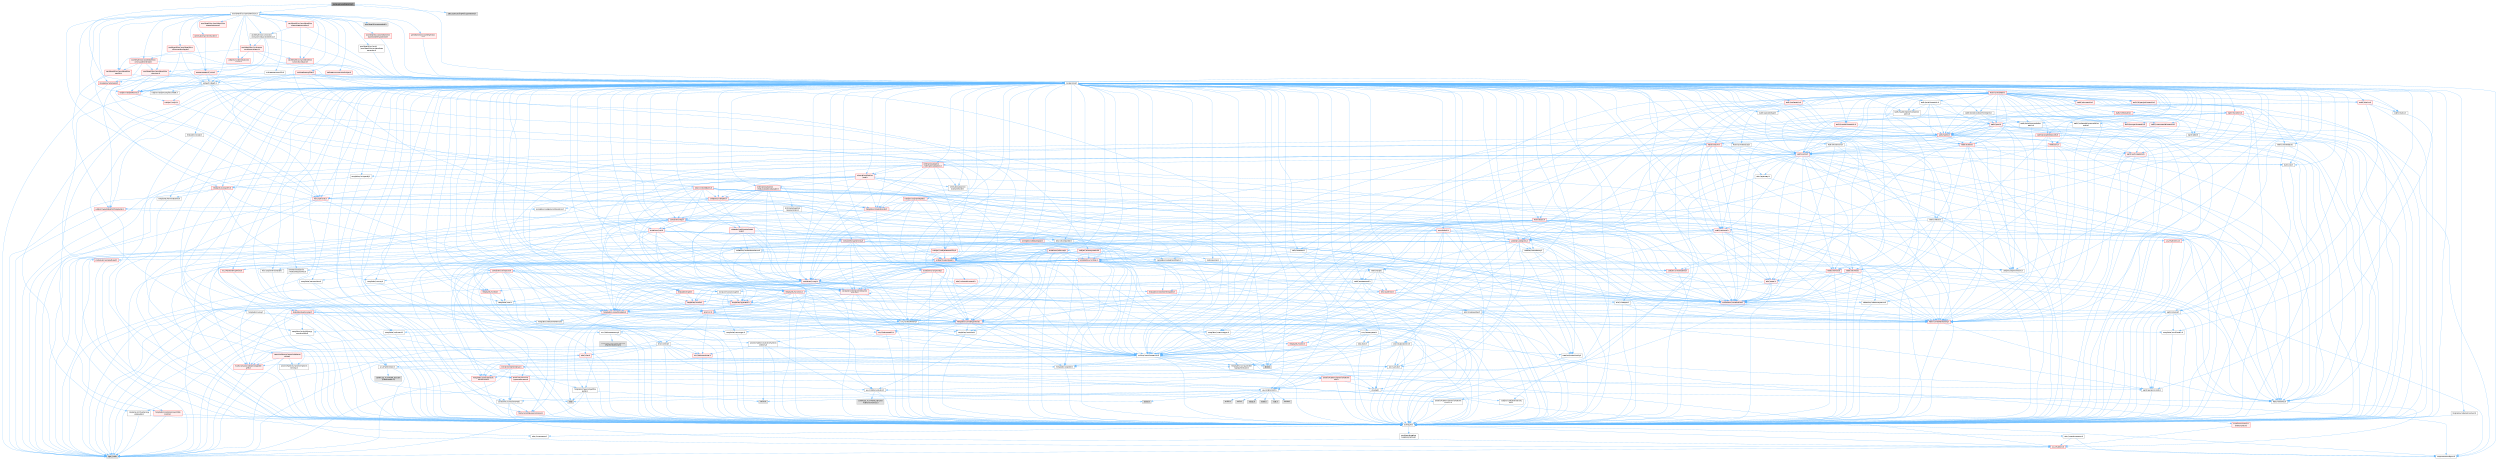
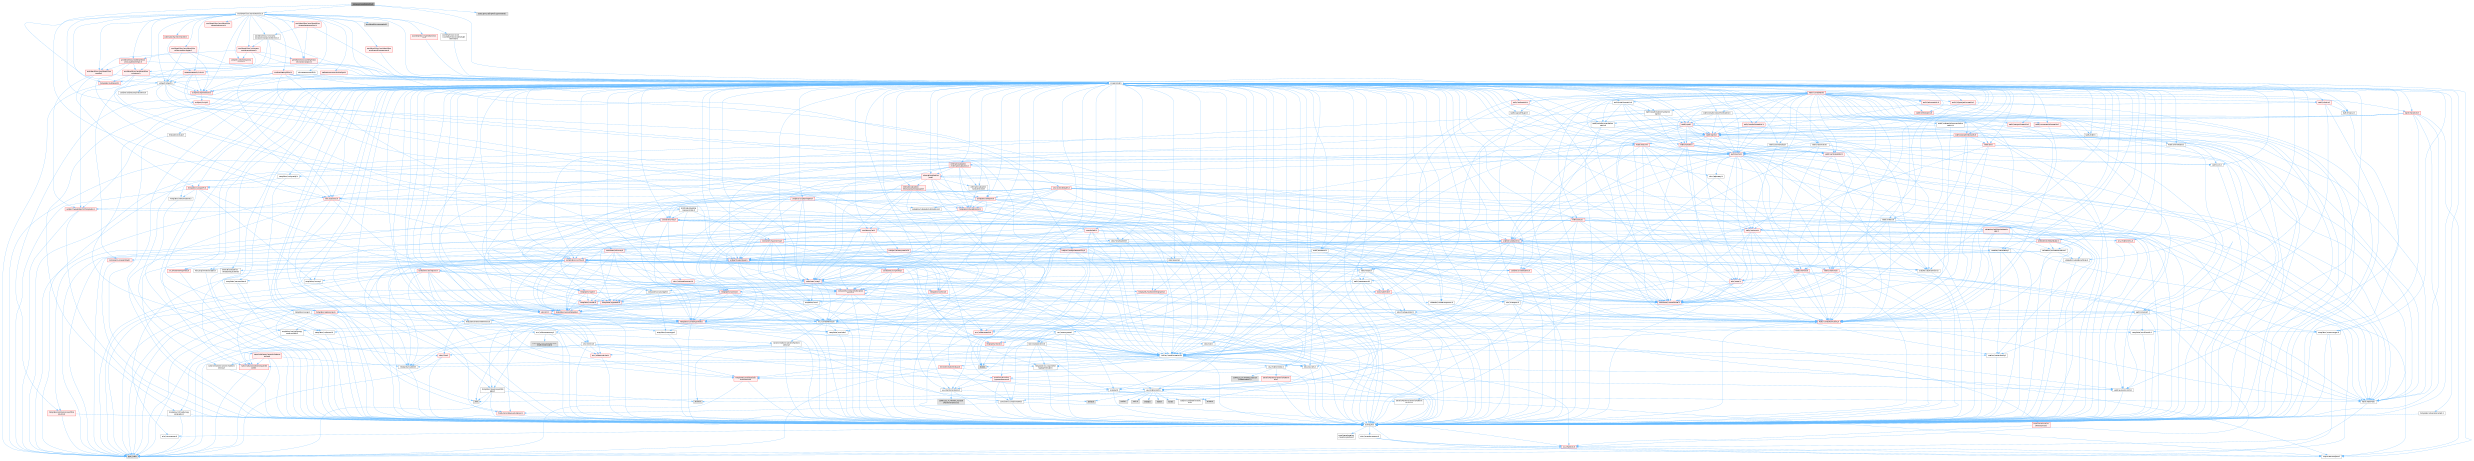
edge "Containers/Map.h" -> "Templates/Sorting.h": now "Containers/SparseArray.h" -> "Templates/Sorting.h"
edge "Containers/BitArray.h" -> "GenericPlatform/GenericPlatform Misc.h": now "Containers/BitArray.h" -> "Templates/EnableIf.h"
